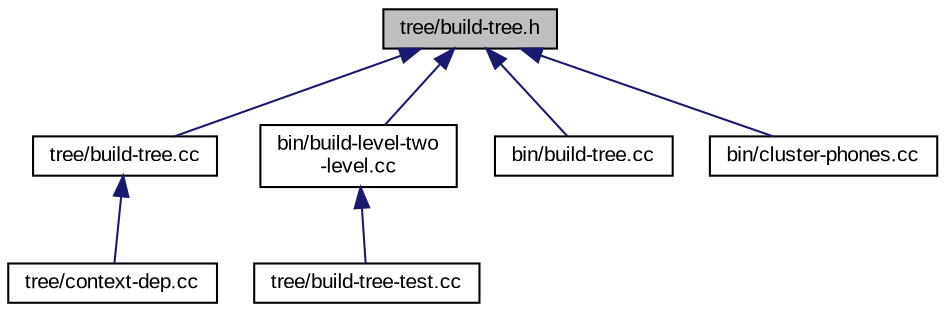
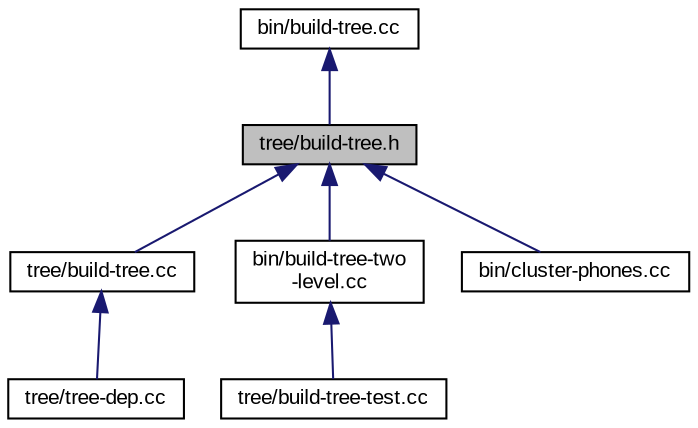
edge "bin/build-tree.cc" -> "tree/build-tree.h": reversed
node "bin/build-level-two -level.cc": label "bin/build-level-two -level.cc" -> "bin/build-tree-two -level.cc"
node "tree/context-dep.cc": label "tree/context-dep.cc" -> "tree/tree-dep.cc"
